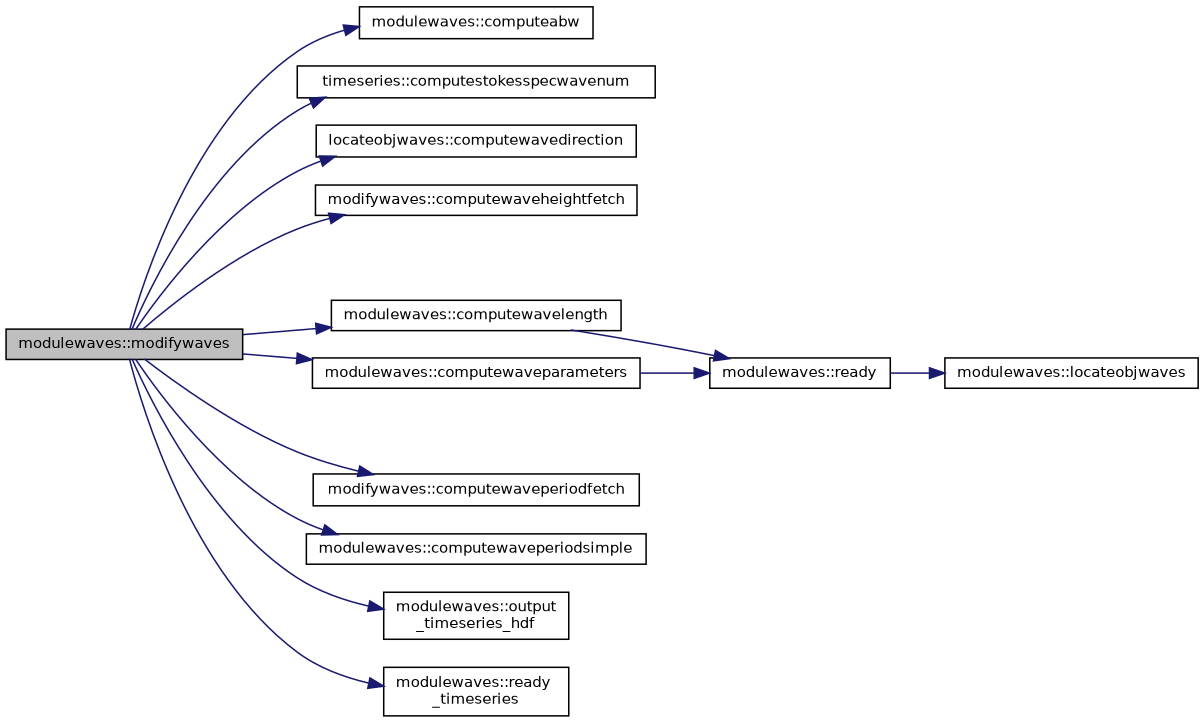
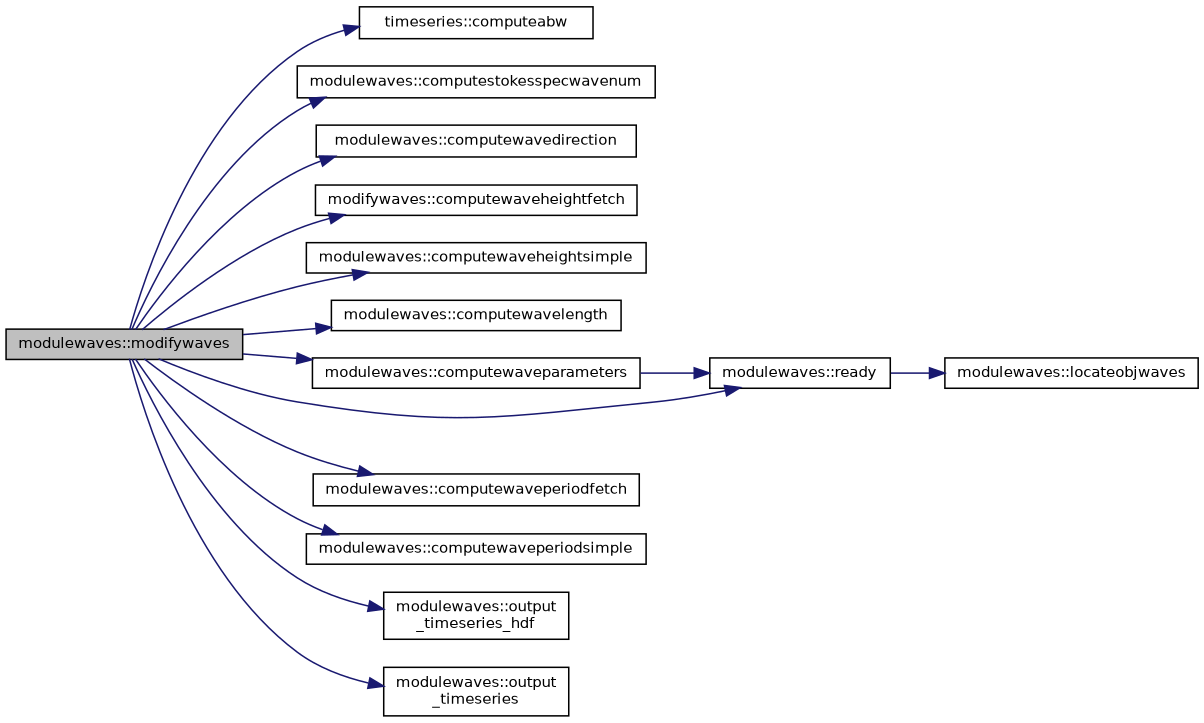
node "modulewaves::computeabw": label "modulewaves::computeabw" -> "timeseries::computeabw"
node "timeseries::computestokesspecwavenum": label "timeseries::computestokesspecwavenum" -> "modulewaves::computestokesspecwavenum"
node "locateobjwaves::computewavedirection": label "locateobjwaves::computewavedirection" -> "modulewaves::computewavedirection"
node "modulewaves::computewaveheightsimple": added
edge "modulewaves::computewavelength" -> "modulewaves::ready": now "modulewaves::modifywaves" -> "modulewaves::ready"
node "modifywaves::computewaveperiodfetch": label "modifywaves::computewaveperiodfetch" -> "modulewaves::computewaveperiodfetch"
node "modulewaves::ready _timeseries": label "modulewaves::ready _timeseries" -> "modulewaves::output _timeseries"
